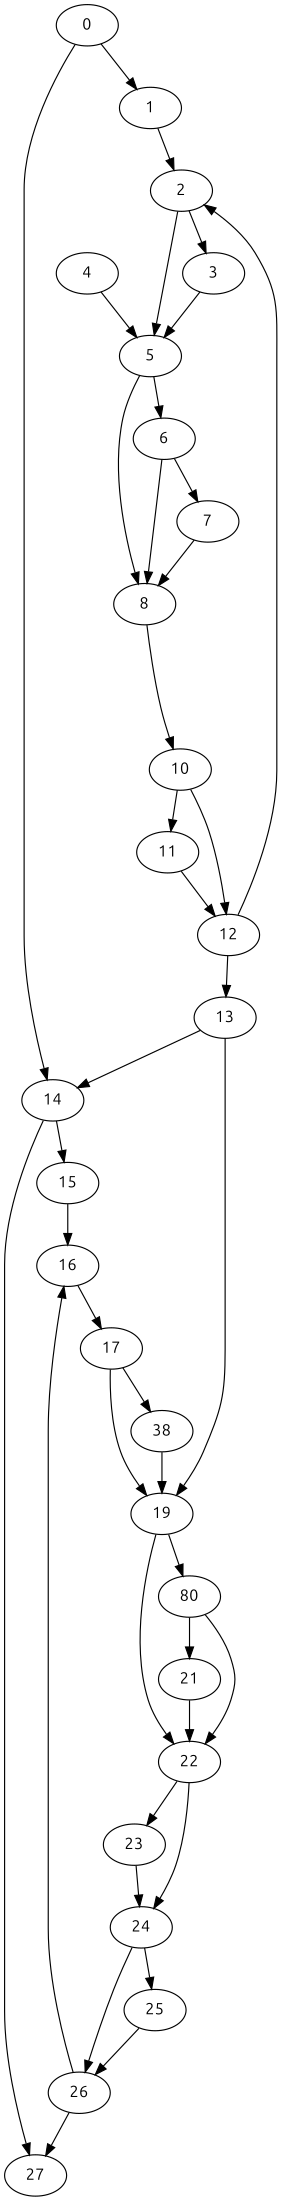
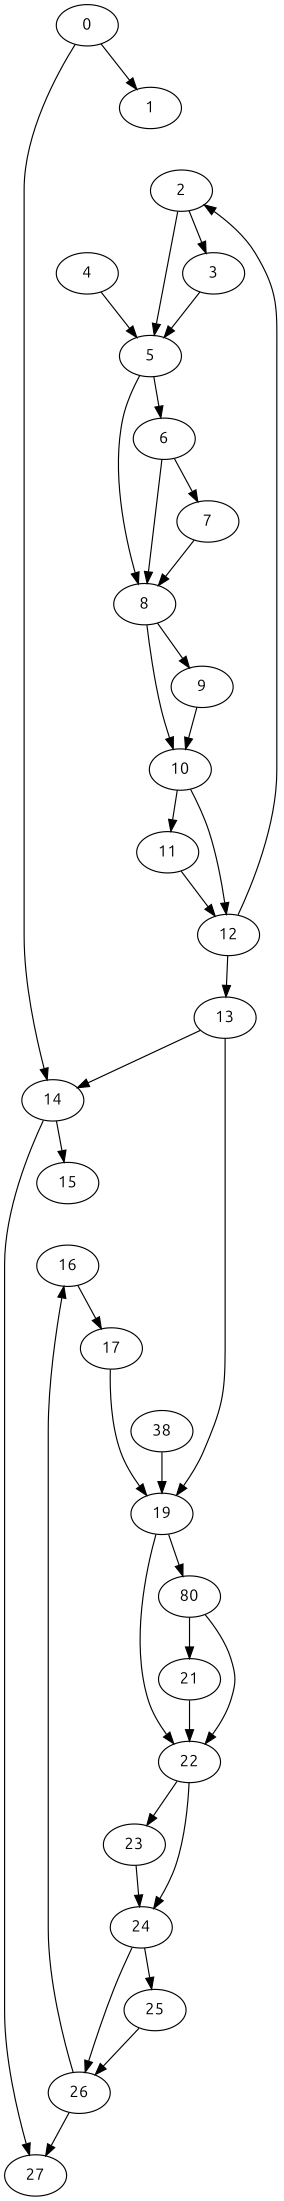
edge "1" -> "2": removed
node "9": added
edge "15" -> "16": removed
edge "17" -> "38": removed
